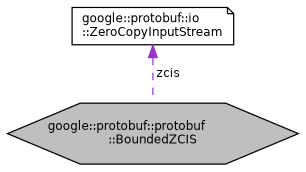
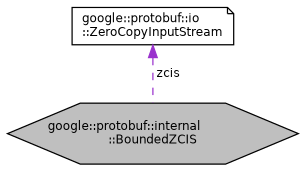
node "google::protobuf::protobuf ::BoundedZCIS": label "google::protobuf::protobuf ::BoundedZCIS" -> "google::protobuf::internal ::BoundedZCIS"
